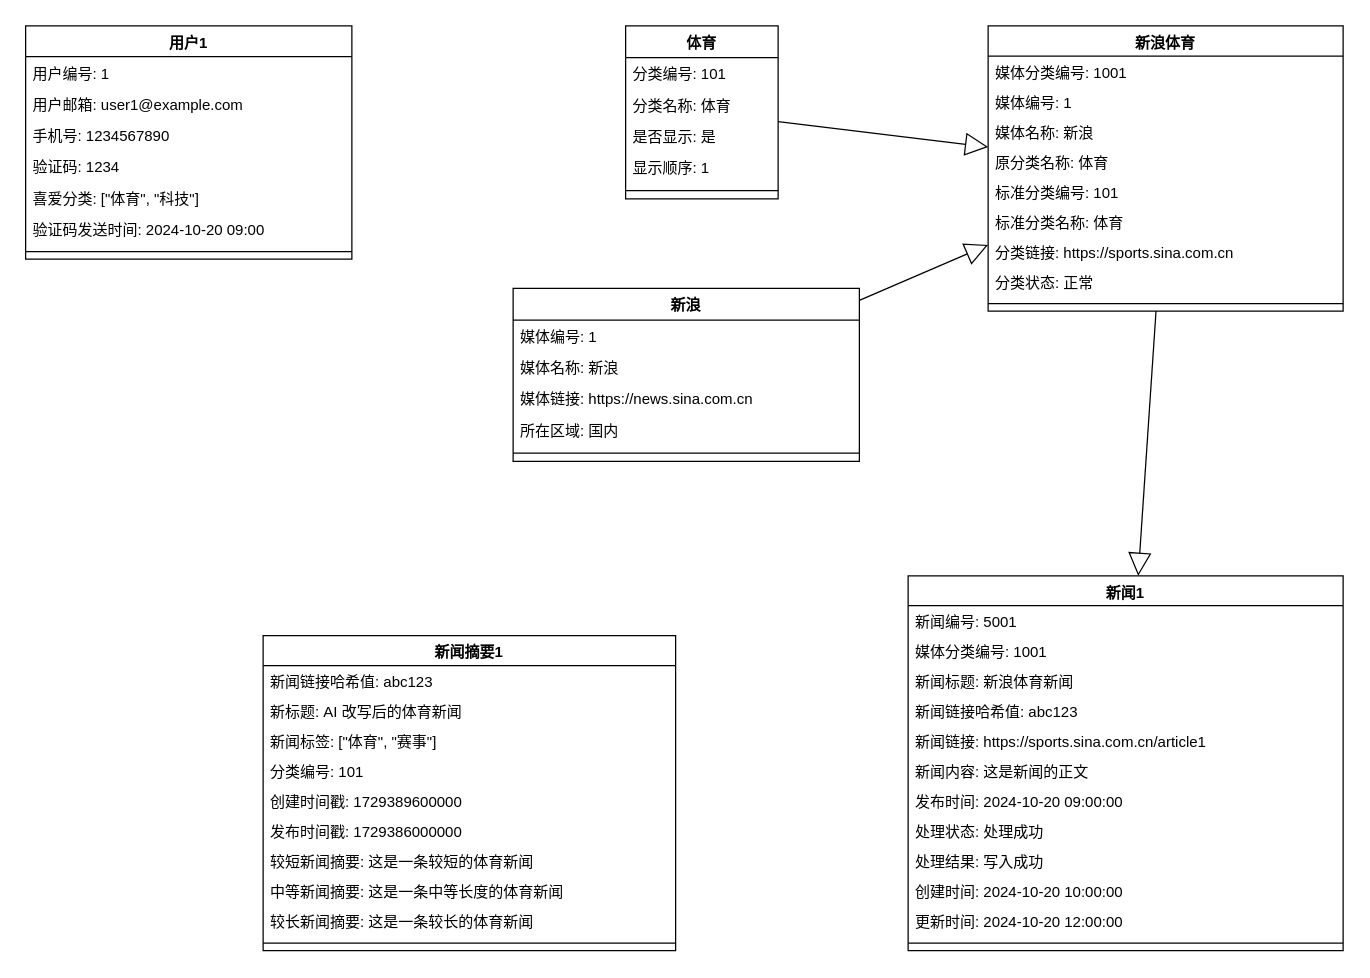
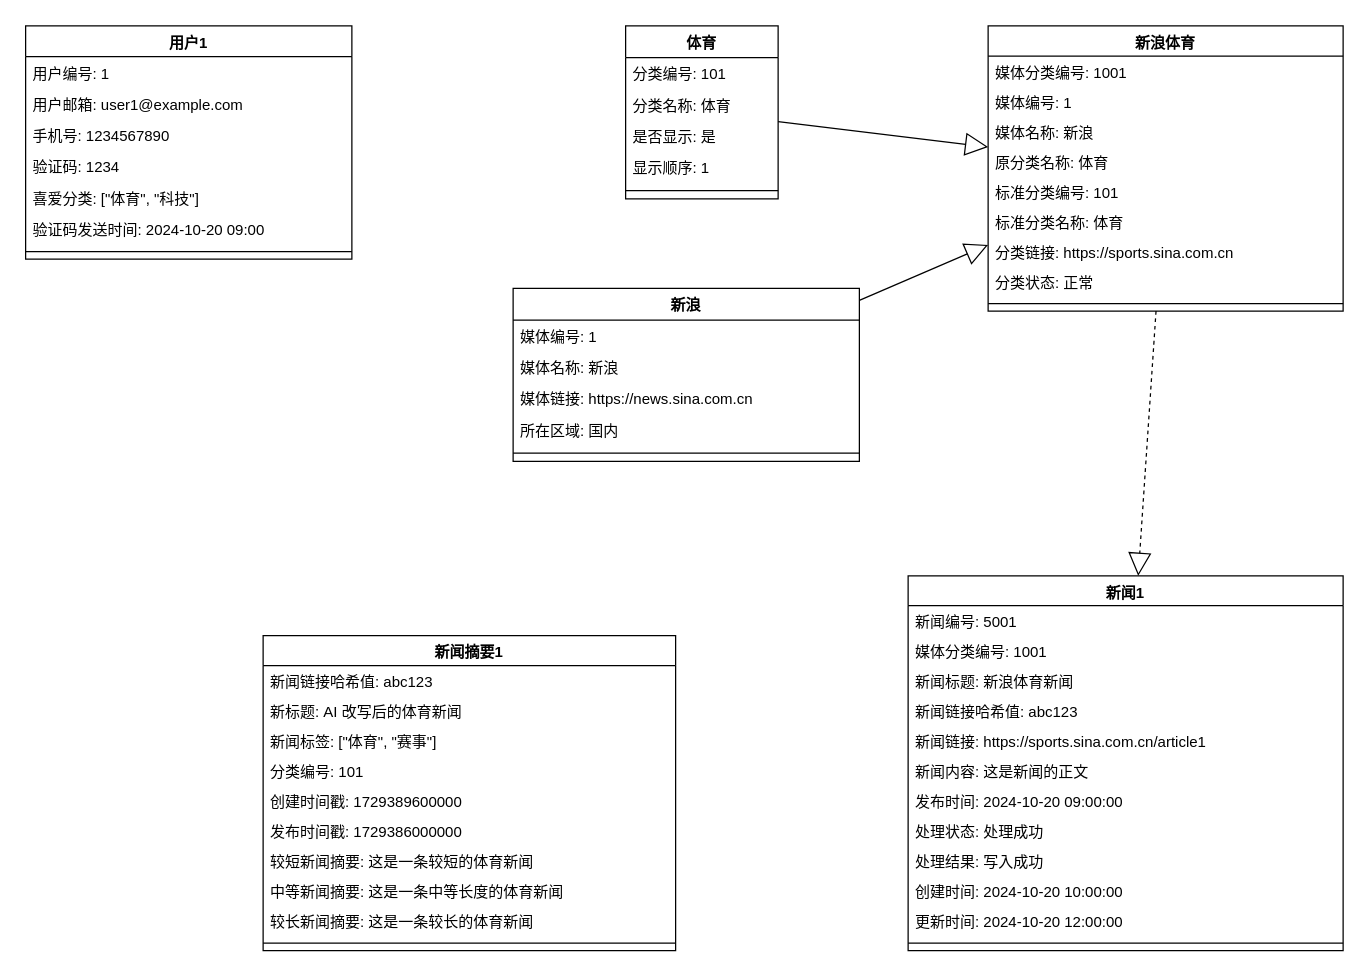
edge "新浪体育" -> "新闻1": style solid -> dashed
